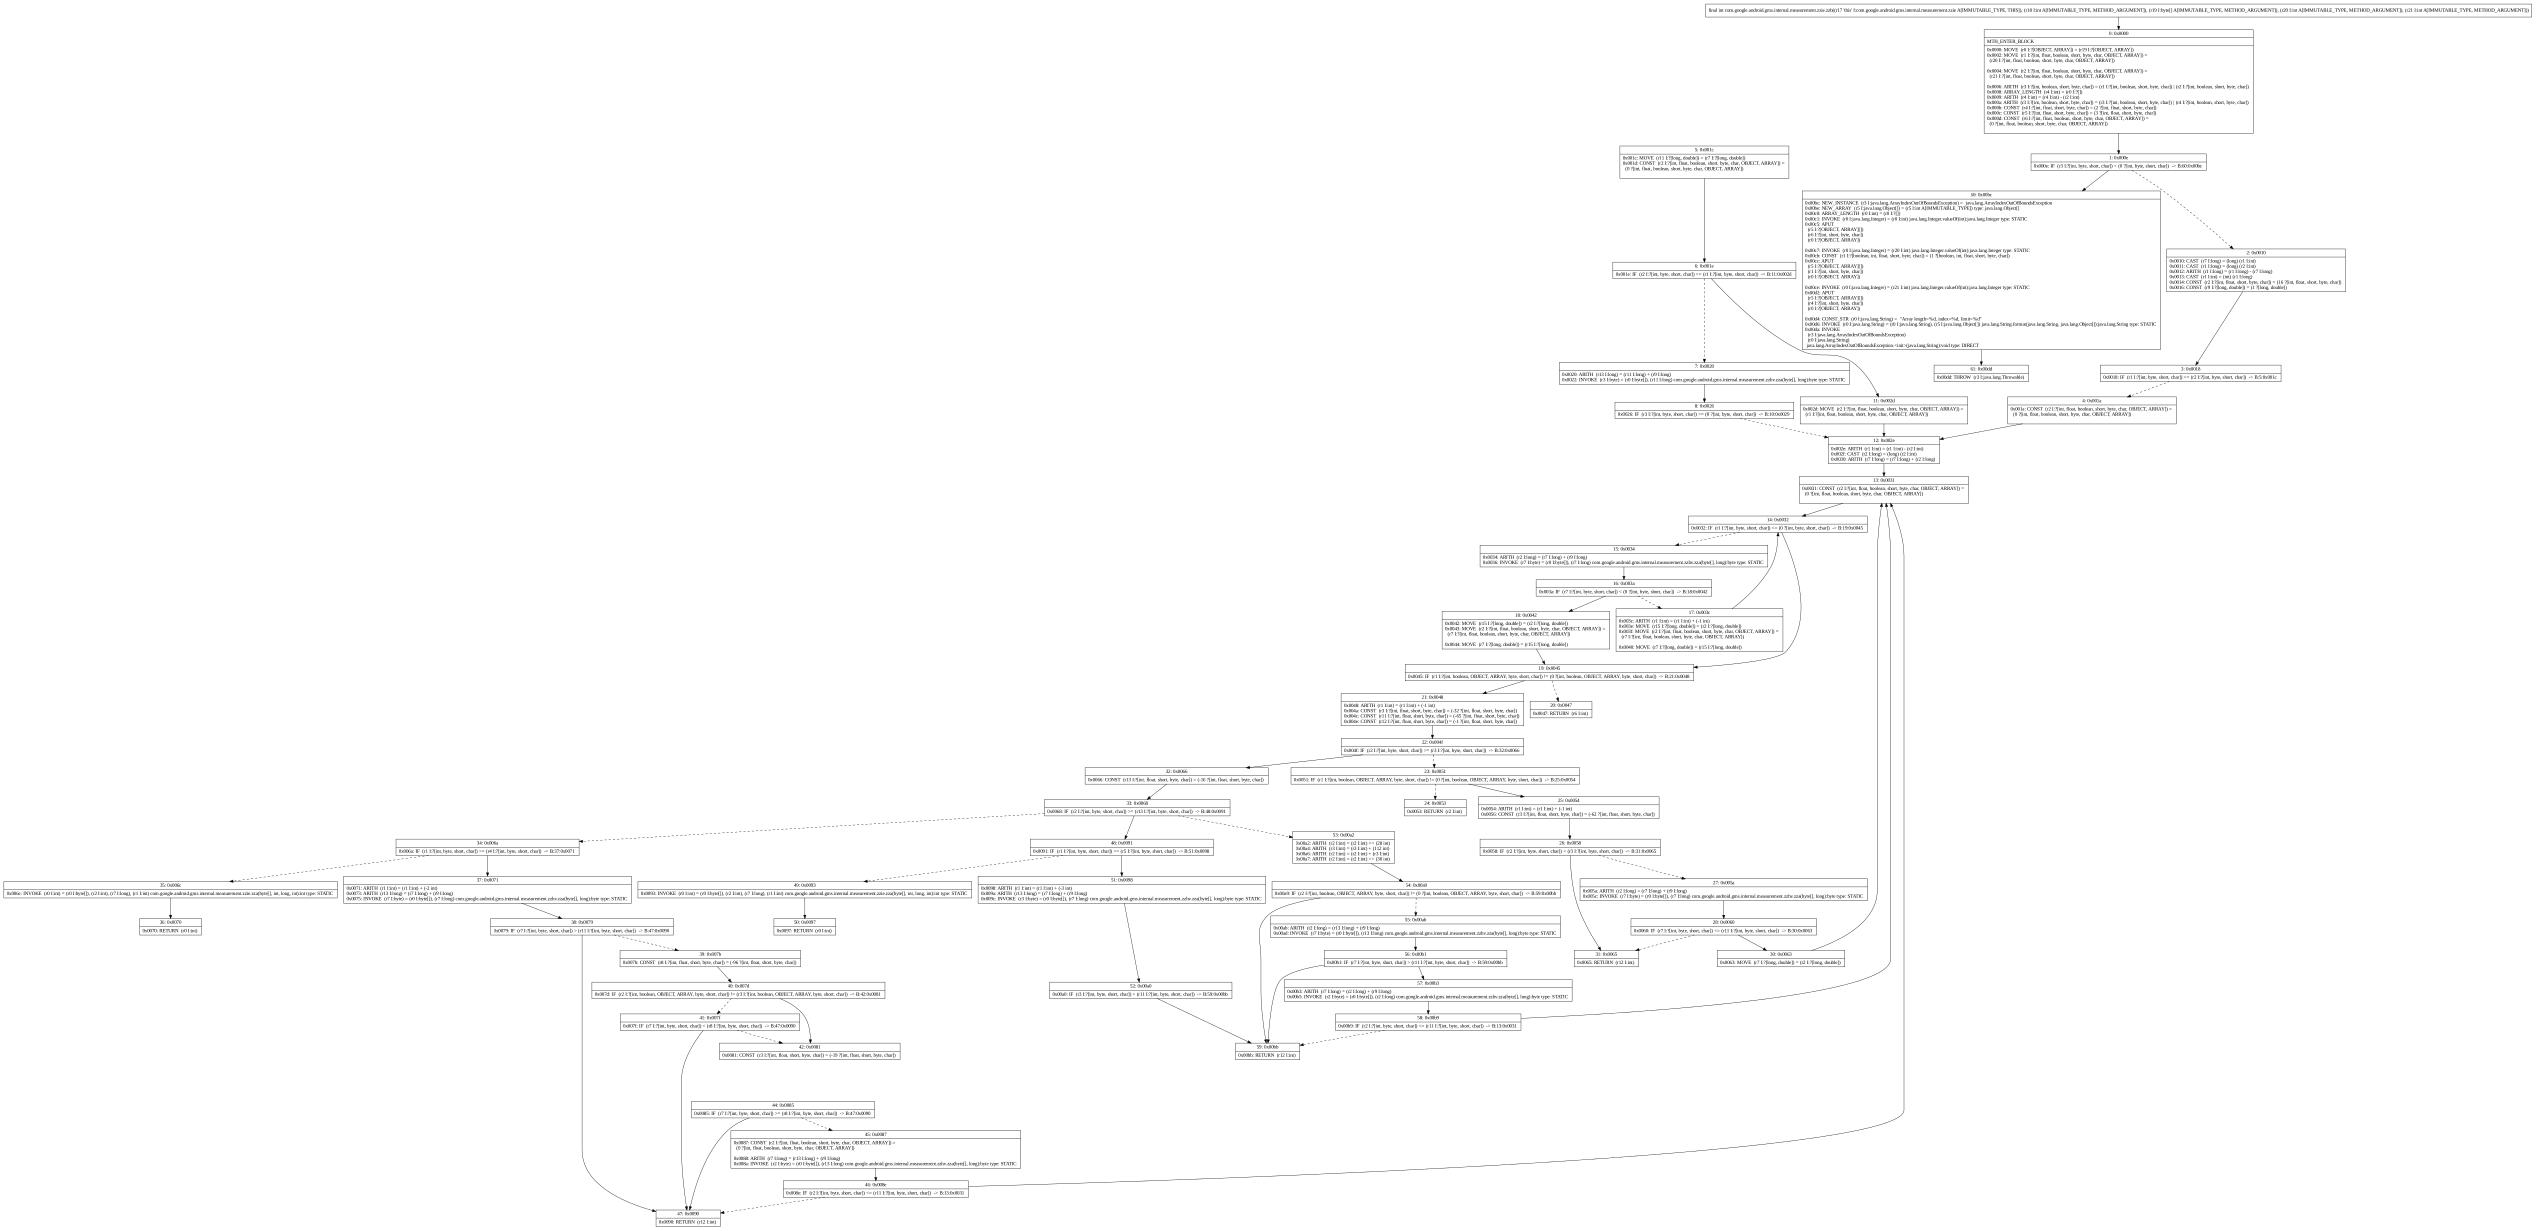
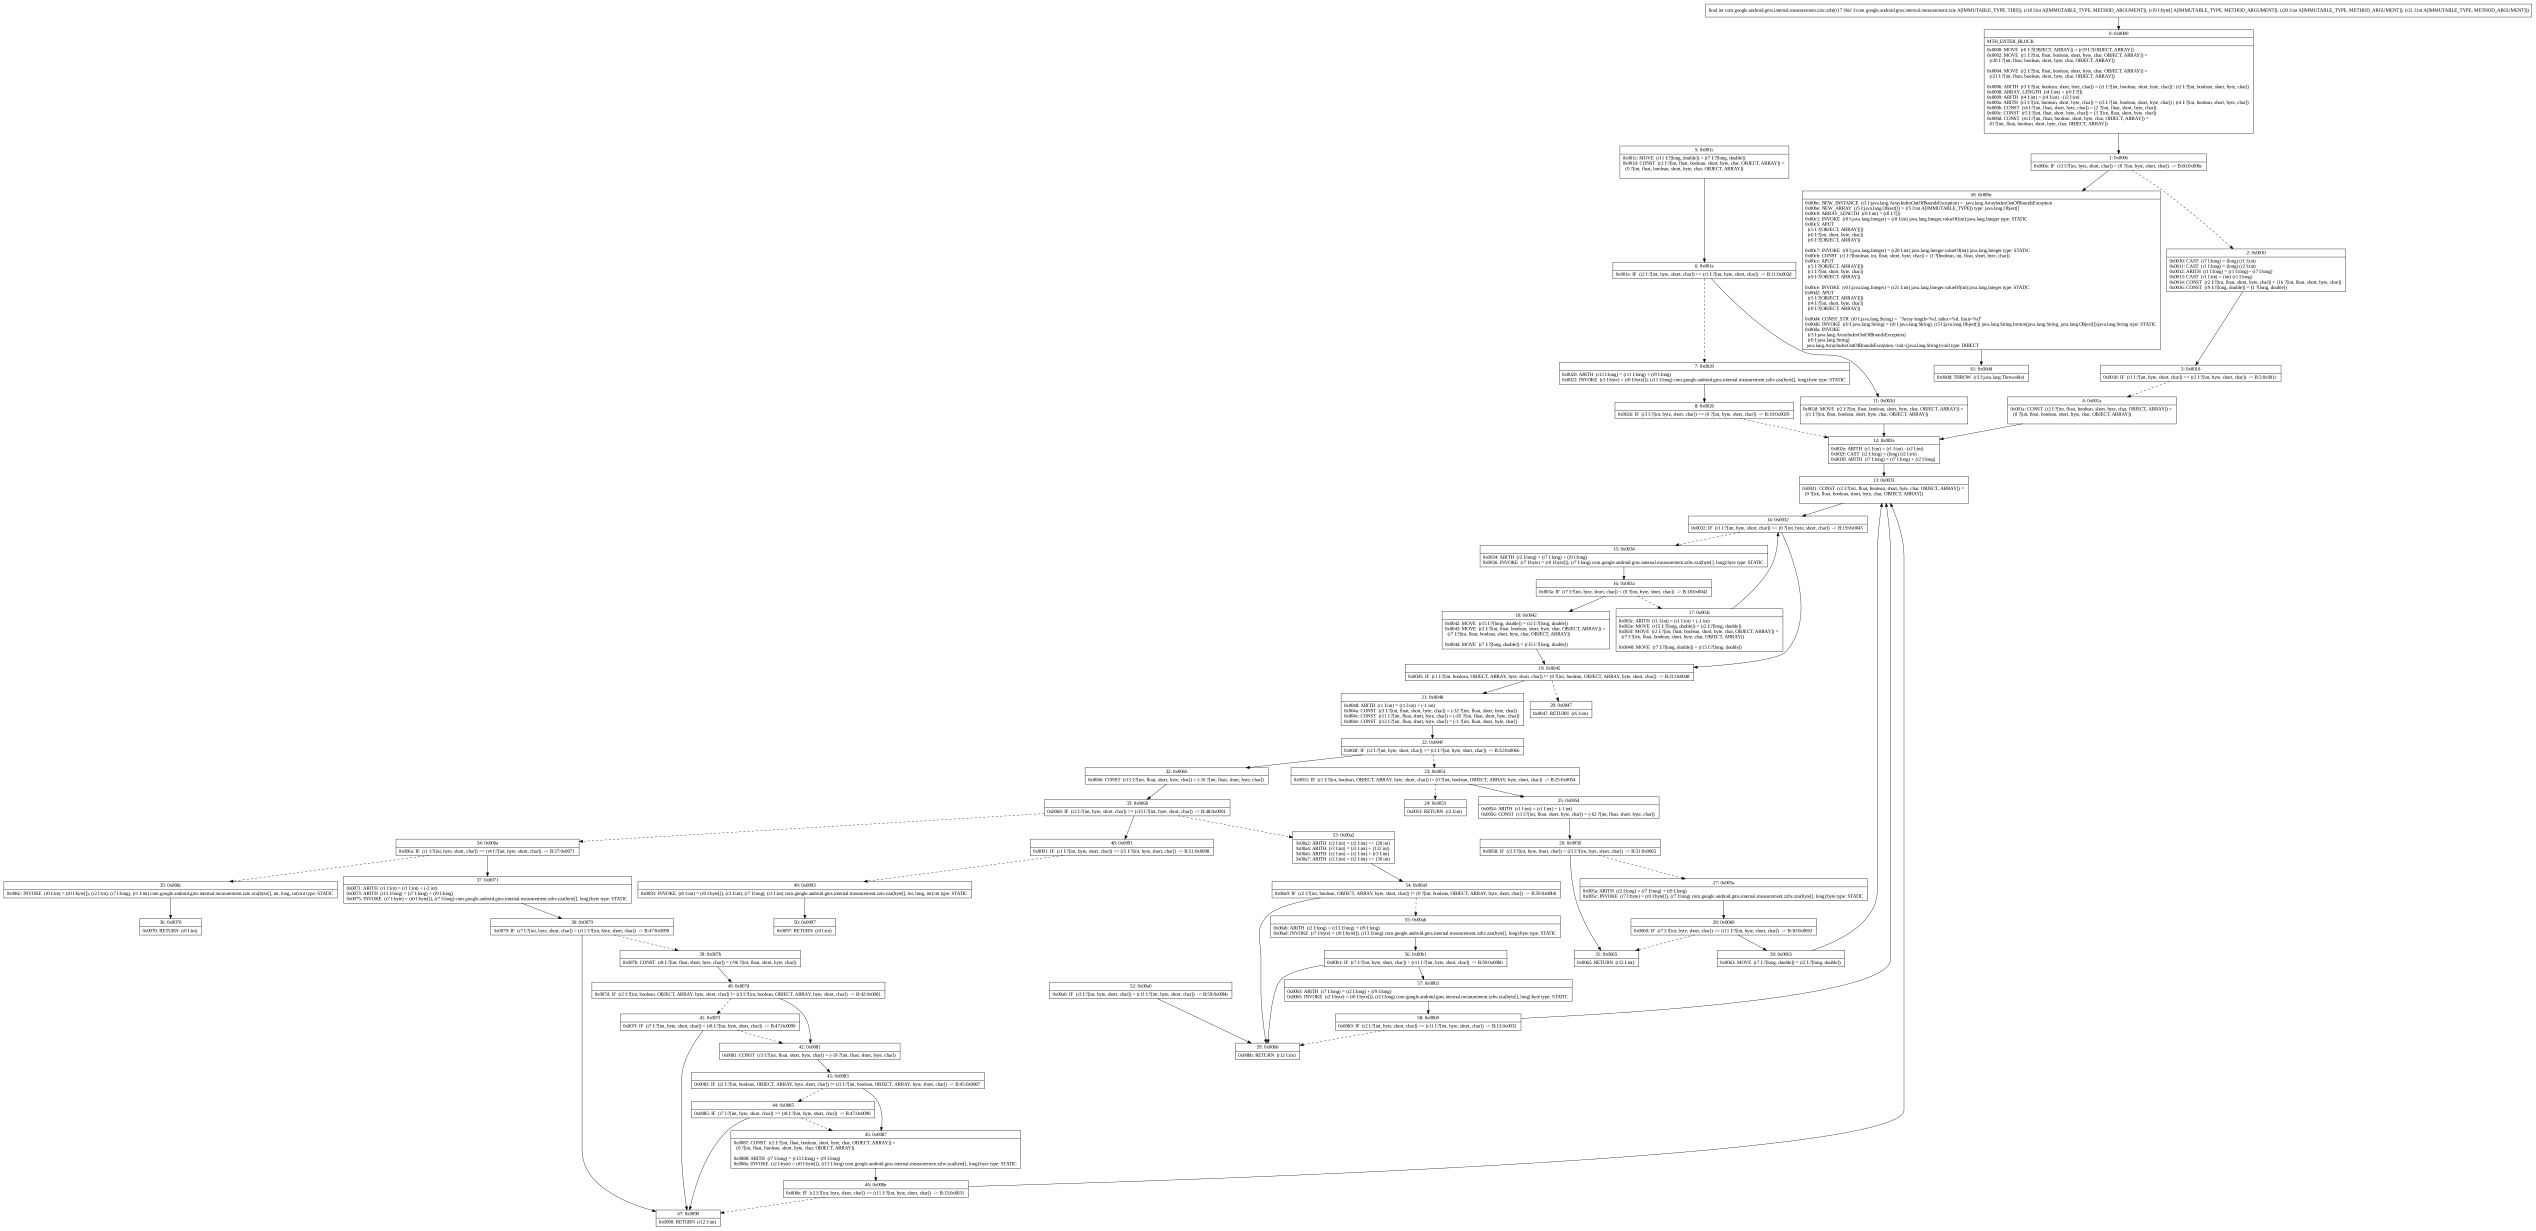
node "51: 0x0098": removed
node "43: 0x0083": added
